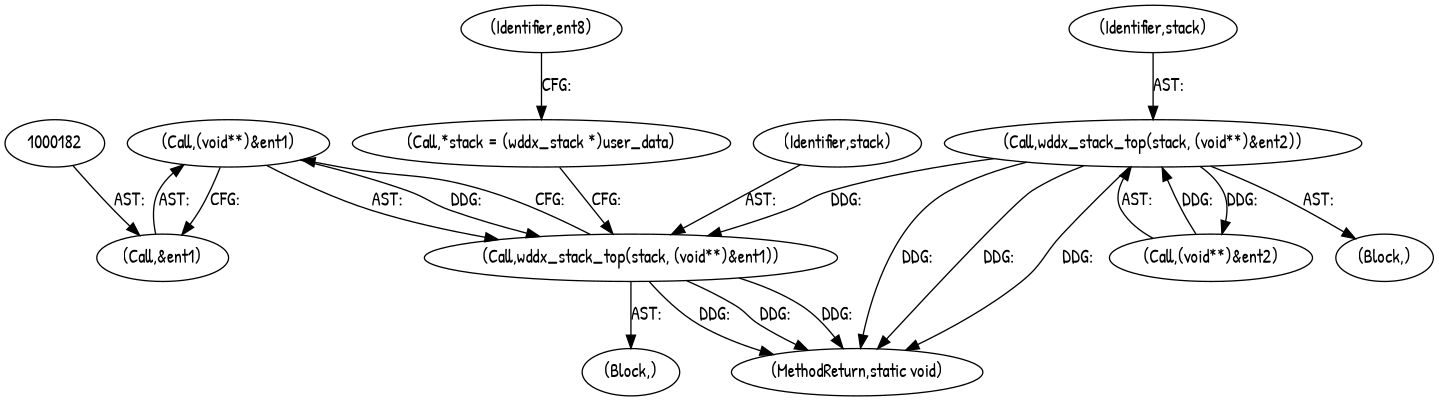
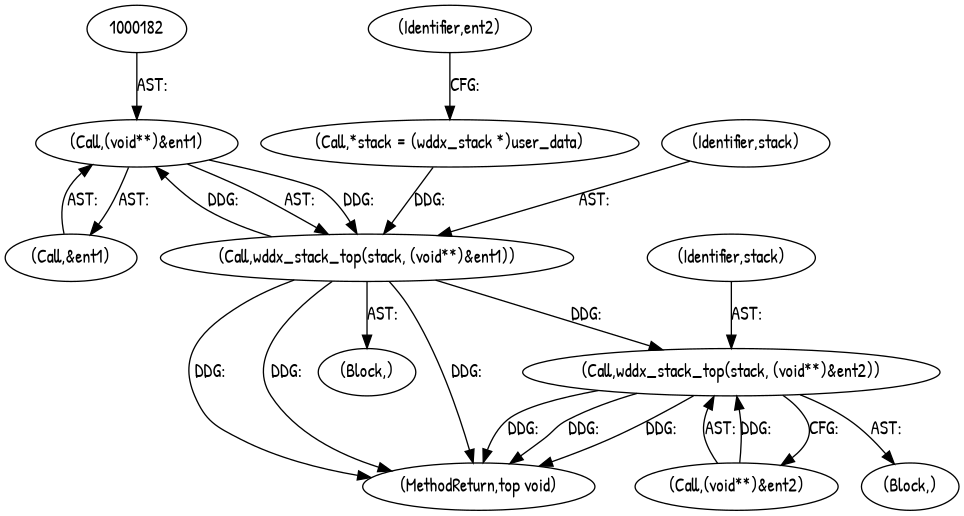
node "(Identifier,ent8)": label "(Identifier,ent8)" -> "(Identifier,ent2)"
edge "(Call,wddx_stack_top(stack, (void**)&ent2))" -> "(Call,wddx_stack_top(stack, (void**)&ent1))": reversed
edge "1000182" -> "(Call,&ent1)": now "1000182" -> "(Call,(void**)&ent1)"
edge "(Call,(void**)&ent1)" -> "(Call,&ent1)": label "CFG: " -> "AST: "
edge "(Call,wddx_stack_top(stack, (void**)&ent1))" -> "(Call,(void**)&ent1)": label "CFG: " -> "DDG: "
edge "(Call,*stack = (wddx_stack *)user_data)" -> "(Call,wddx_stack_top(stack, (void**)&ent1))": label "CFG: " -> "DDG: "
edge "(Call,wddx_stack_top(stack, (void**)&ent2))" -> "(Call,(void**)&ent2)": label "DDG: " -> "CFG: "
node "(MethodReturn,static void)": label "(MethodReturn,static void)" -> "(MethodReturn,top void)"
